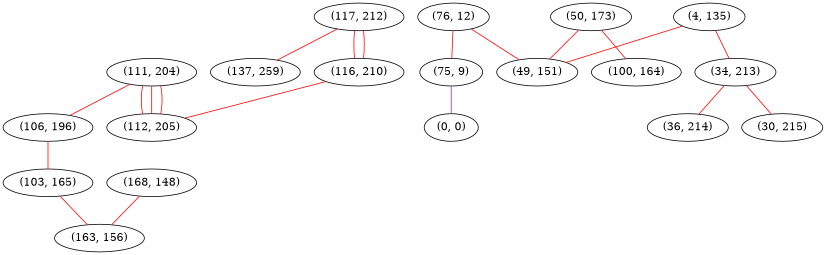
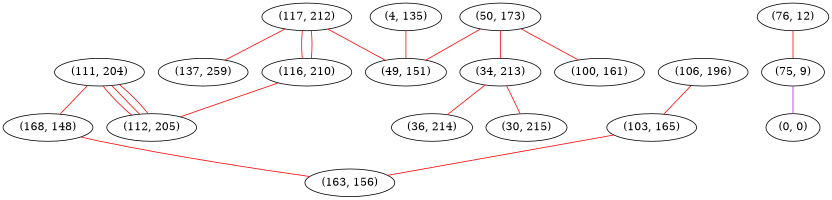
edge "(76, 12)" -- "(49, 151)": now "(117, 212)" -- "(49, 151)"
edge "(4, 135)" -- "(34, 213)": now "(50, 173)" -- "(34, 213)"
node "(100, 164)": label "(100, 164)" -> "(100, 161)"
edge "(111, 204)" -- "(106, 196)": now "(111, 204)" -- "(168, 148)"
